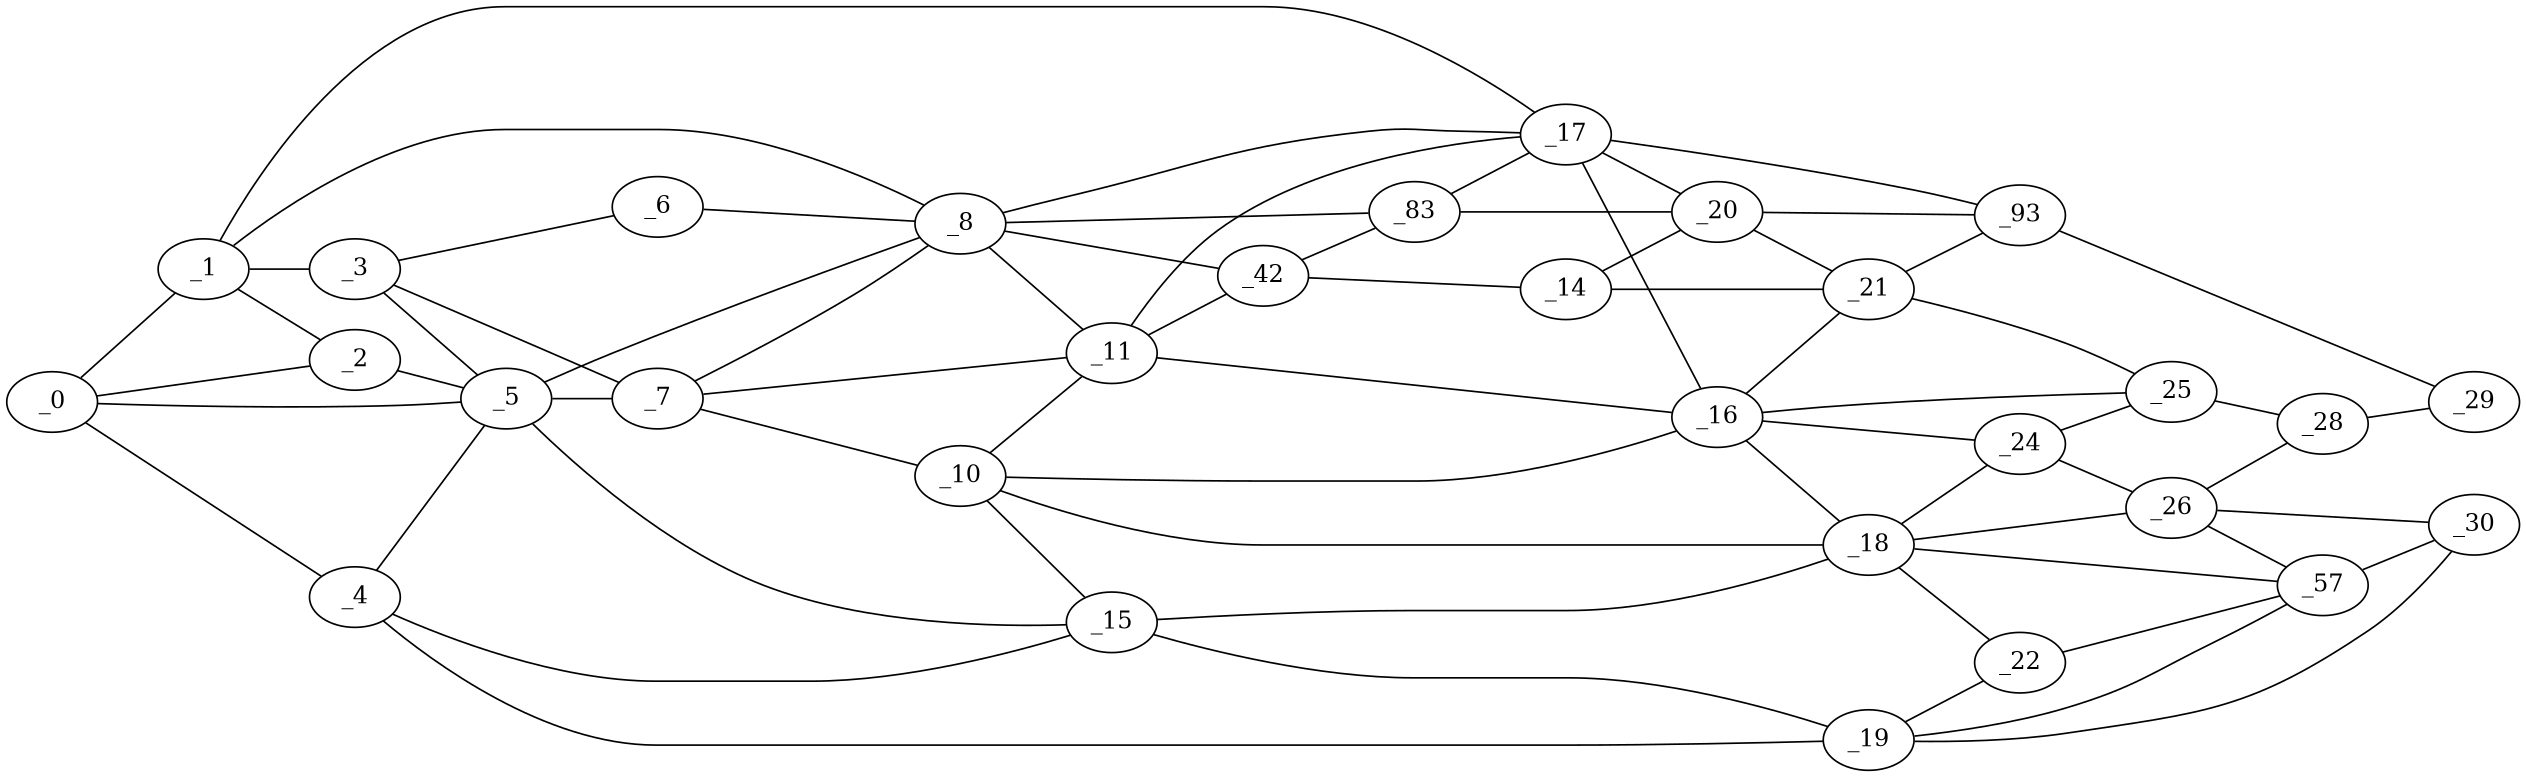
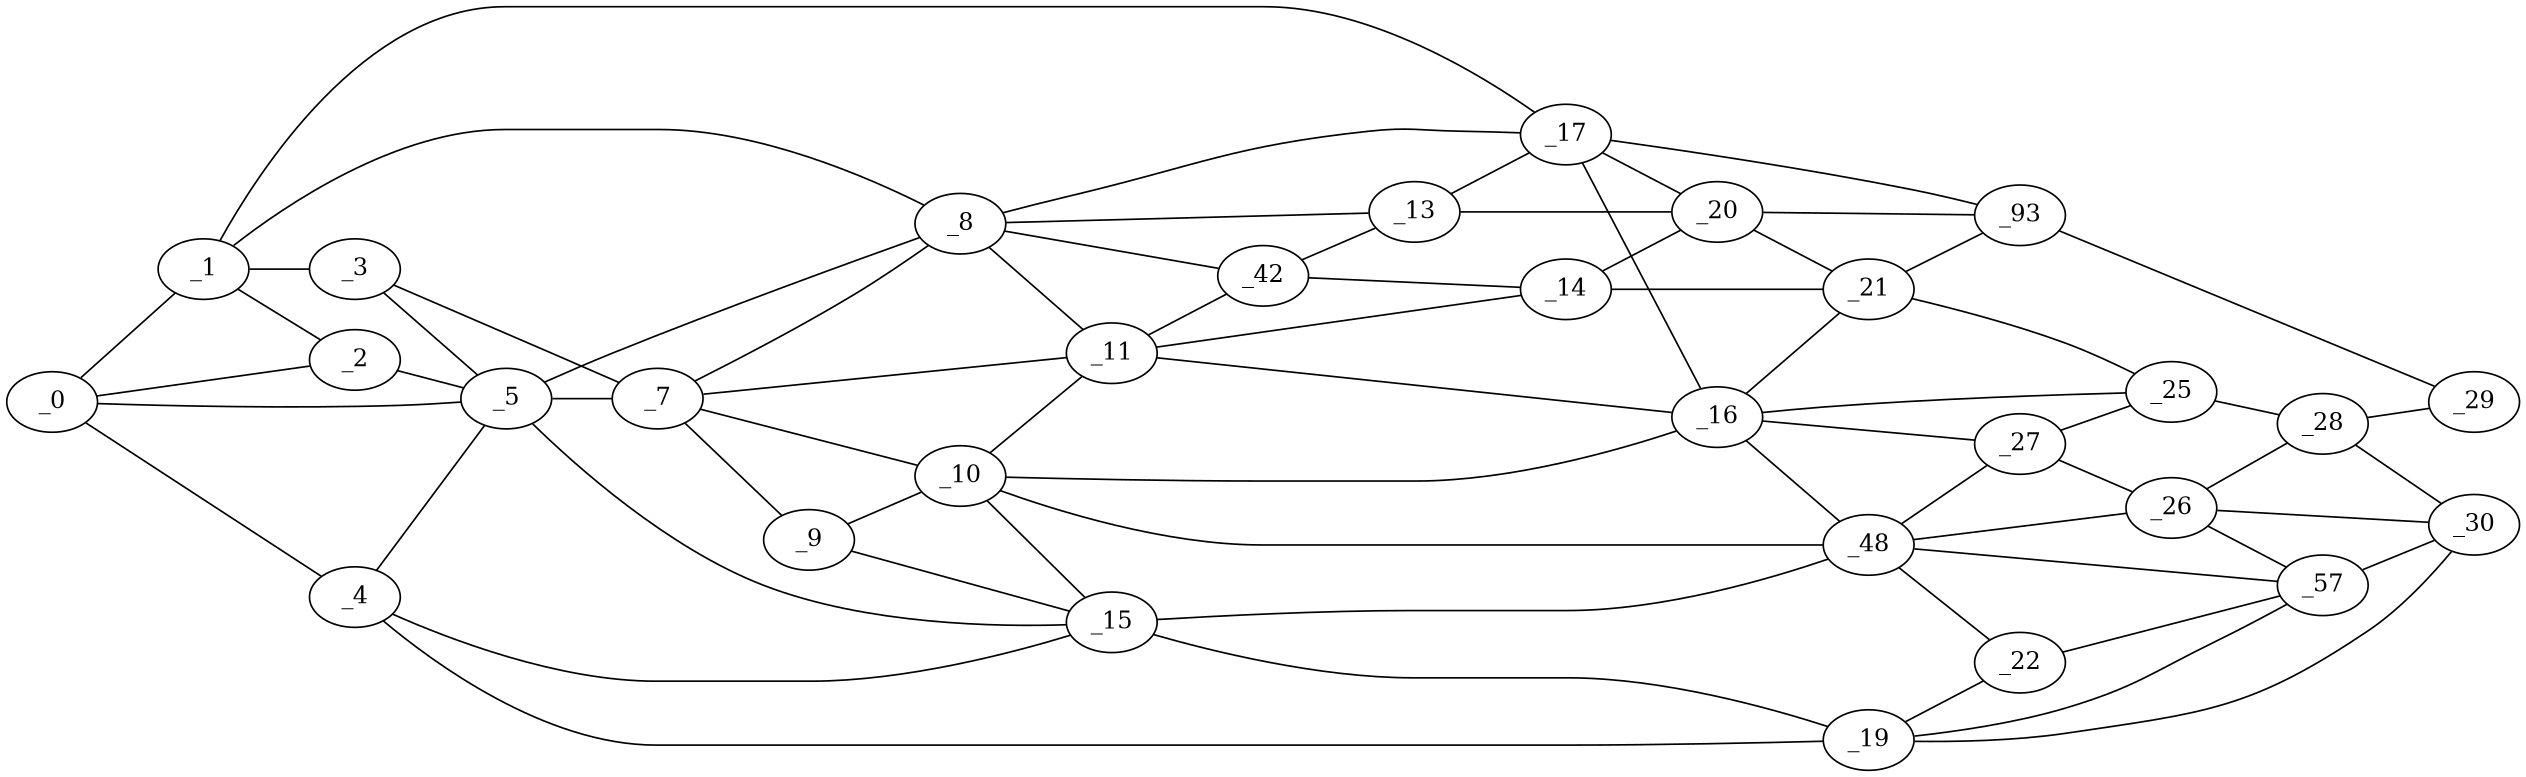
edge "_17" -- "_11": now "_14" -- "_11"
node "_6": removed
node "_83": label "_83" -> "_13"
node "_24": label "_24" -> "_27"
edge "_28" -- "_30": added
node "_9": added
node "_18": label "_18" -> "_48"
